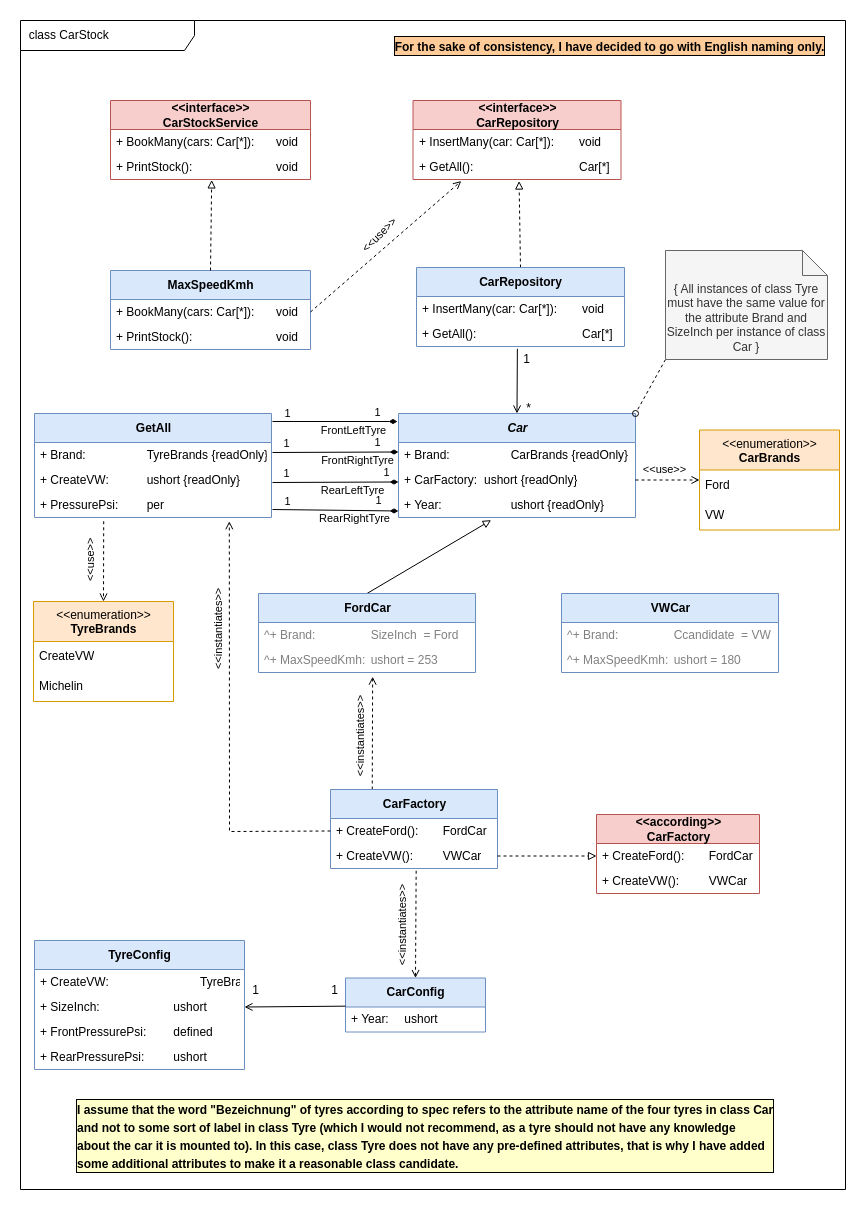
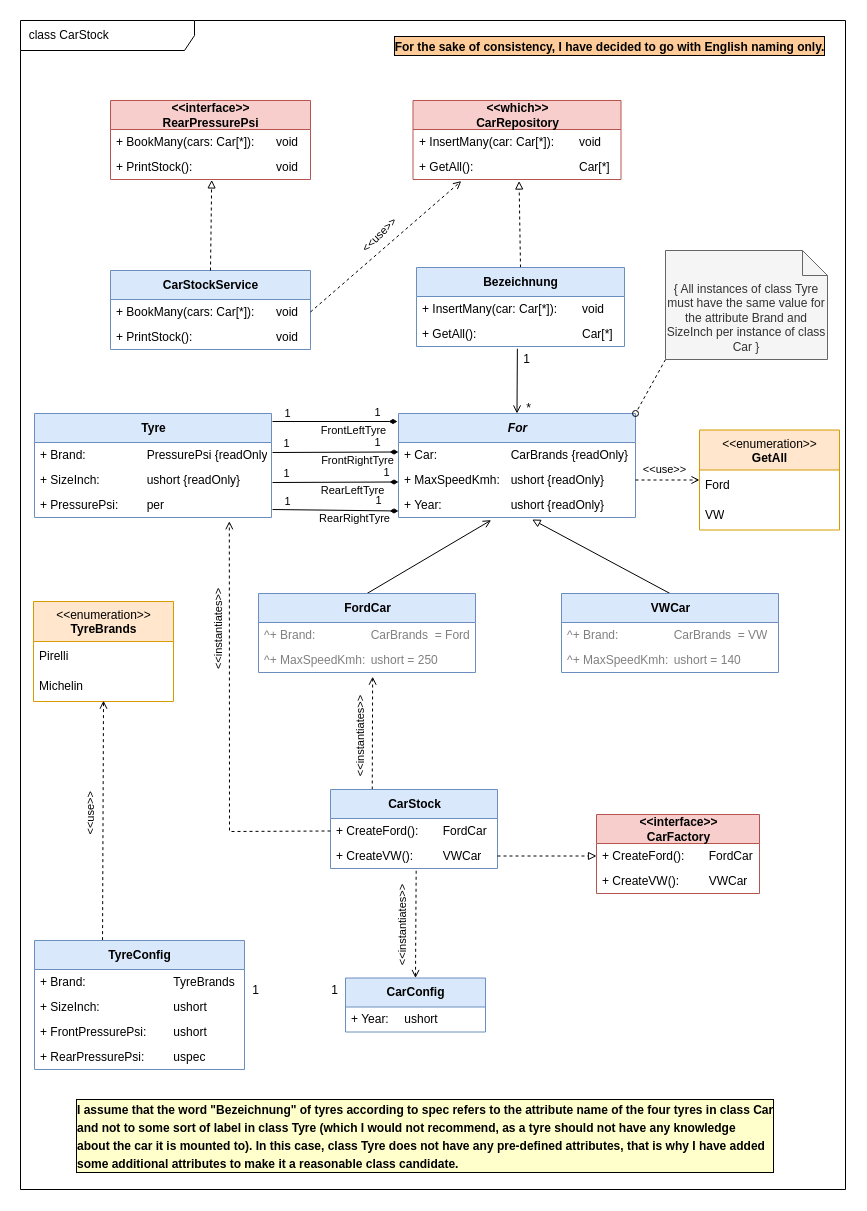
node "<<interface>> CarStockService": label "<<interface>> CarStockService" -> "<<interface>> RearPressurePsi"
node "<<interface>> CarRepository": label "<<interface>> CarRepository" -> "<<which>> CarRepository"
node "CarRepository": label "CarRepository" -> "Bezeichnung"
node "MaxSpeedKmh": label "MaxSpeedKmh" -> "CarStockService"
node "GetAll": label "GetAll" -> "Tyre"
node "Car": label "Car" -> "For"
node "<<enumeration>> CarBrands": label "<<enumeration>> CarBrands" -> "<<enumeration>> GetAll"
node "+ Brand: TyreBrands {readOnly}": label "+ Brand: TyreBrands {readOnly}" -> "+ Brand: PressurePsi {readOnly}"
node "+ Brand: CarBrands {readOnly}": label "+ Brand: CarBrands {readOnly}" -> "+ Car: CarBrands {readOnly}"
node "+ CreateVW: ushort {readOnly}": label "+ CreateVW: ushort {readOnly}" -> "+ SizeInch: ushort {readOnly}"
node "+ CarFactory: ushort {readOnly}": label "+ CarFactory: ushort {readOnly}" -> "+ MaxSpeedKmh: ushort {readOnly}"
edge "FordCar" -> "+ Year: ushort {readOnly}": arrowhead block -> open
edge "VWCar" -> "+ Year: ushort {readOnly}": added
edge "+ PressurePsi: per" -> "<<enumeration>> TyreBrands": removed, label "<<use>>"
node "^+ Brand: SizeInch = Ford": label "^+ Brand: SizeInch = Ford" -> "^+ Brand: CarBrands = Ford"
node "^+ Brand: Ccandidate = VW": label "^+ Brand: Ccandidate = VW" -> "^+ Brand: CarBrands = VW"
node "CreateVW": label "CreateVW" -> "Pirelli"
node "^+ MaxSpeedKmh: ushort = 253": label "^+ MaxSpeedKmh: ushort = 253" -> "^+ MaxSpeedKmh: ushort = 250"
node "^+ MaxSpeedKmh: ushort = 180": label "^+ MaxSpeedKmh: ushort = 180" -> "^+ MaxSpeedKmh: ushort = 140"
node "CarFactory": label "CarFactory" -> "CarStock"
edge "TyreConfig" -> "Michelin": added, label "<<use>>"
node "<<according>> CarFactory": label "<<according>> CarFactory" -> "<<interface>> CarFactory"
node "+ CreateVW: TyreBrands": label "+ CreateVW: TyreBrands" -> "+ Brand: TyreBrands"
edge "+ Year: ushort" -> "+ SizeInch: ushort": removed
node "+ FrontPressurePsi: defined": label "+ FrontPressurePsi: defined" -> "+ FrontPressurePsi: ushort"
node "+ RearPressurePsi: ushort": label "+ RearPressurePsi: ushort" -> "+ RearPressurePsi: uspec"
